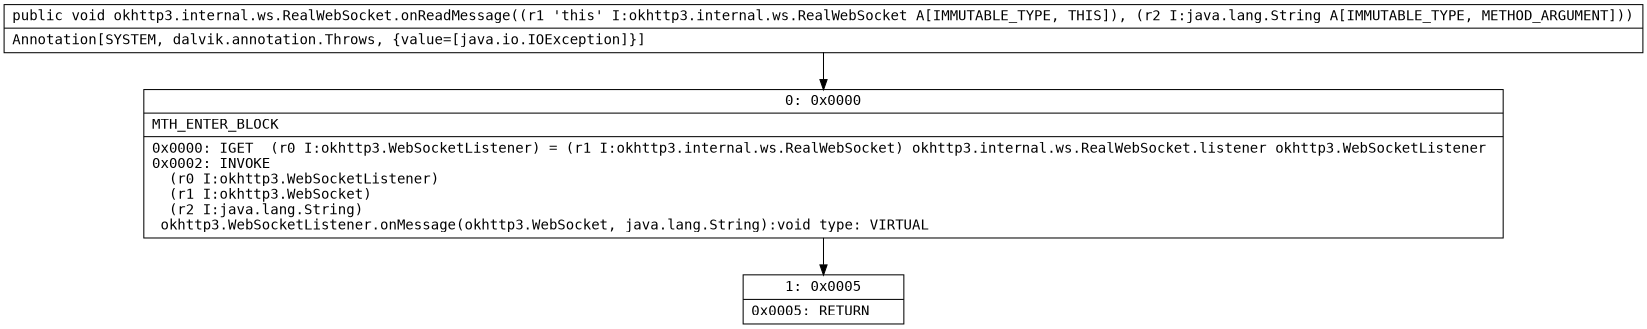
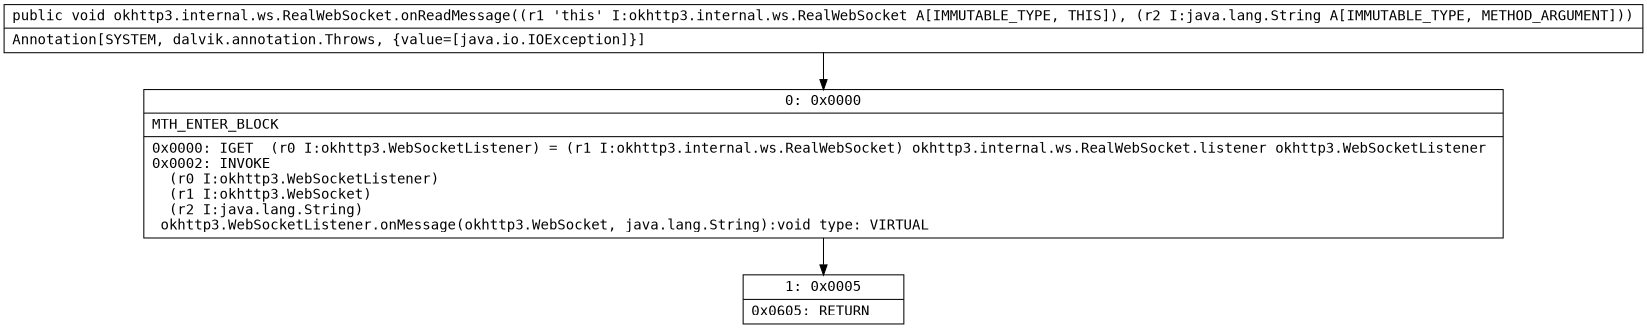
node "1: 0x0005": text "0x0005: RETURN" -> "0x0605: RETURN"
